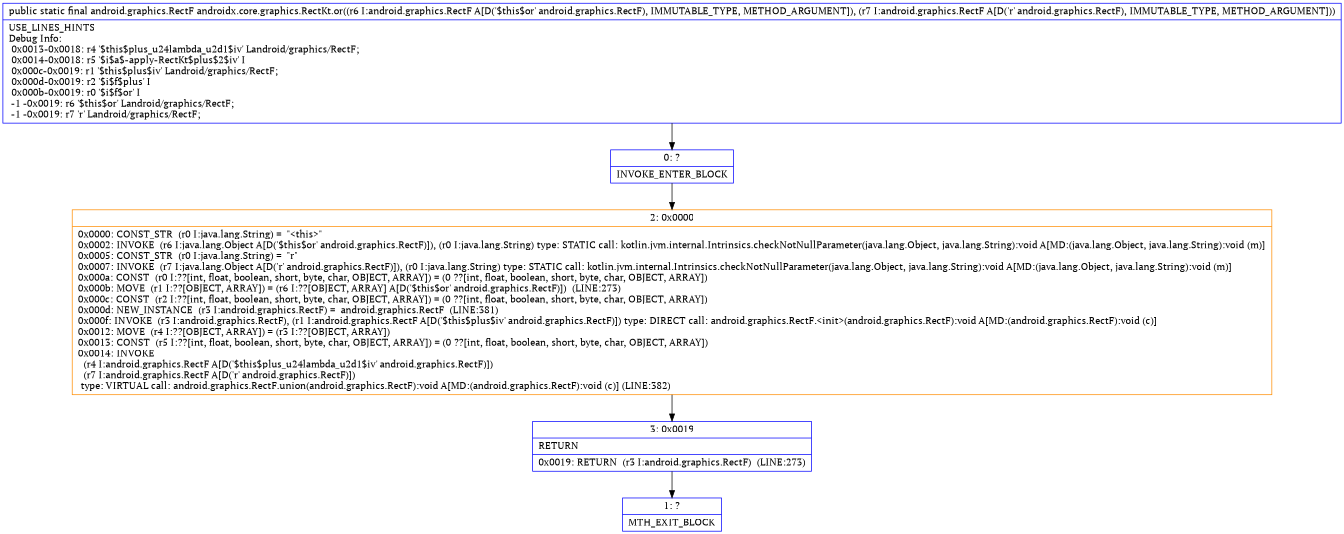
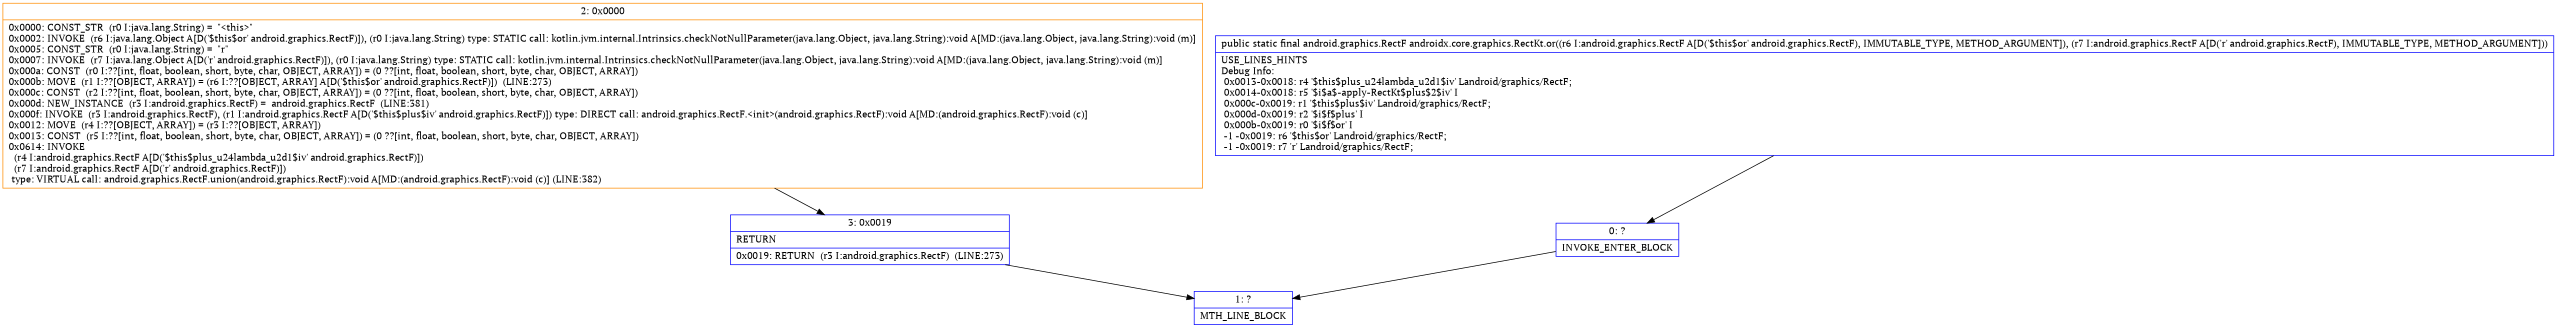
edge "0: ?" -> "2: 0x0000": now "0: ?" -> "1: ?"
node "2: 0x0000": text "0x0014: INVOKE" -> "0x0614: INVOKE"
node "1: ?": text "MTH_EXIT_BLOCK" -> "MTH_LINE_BLOCK"
